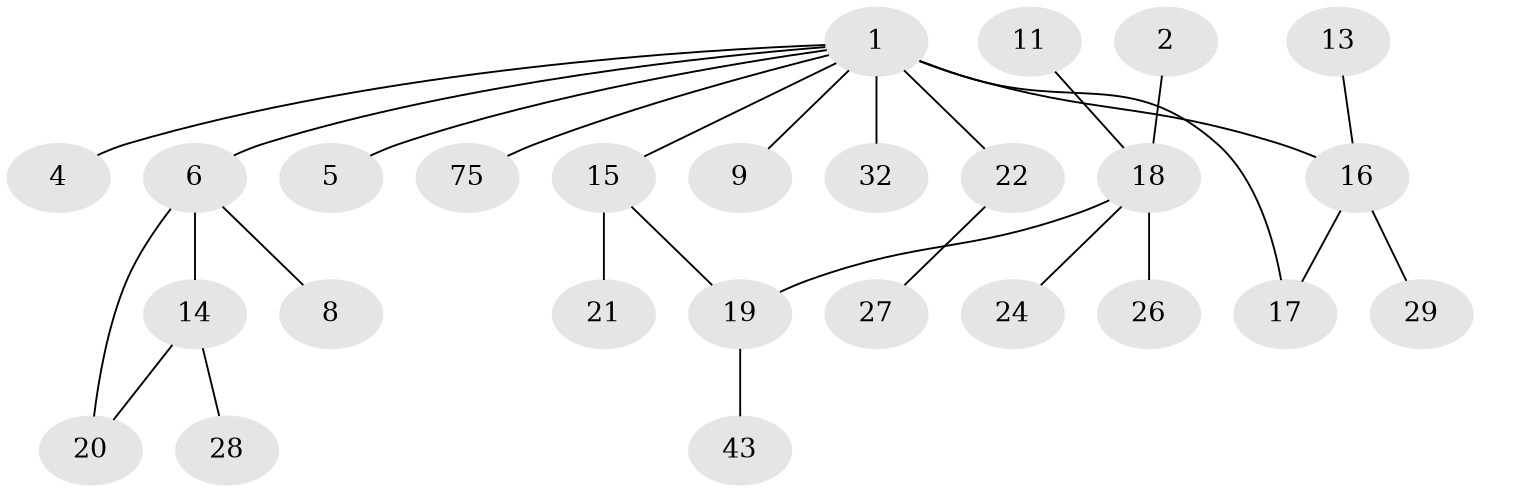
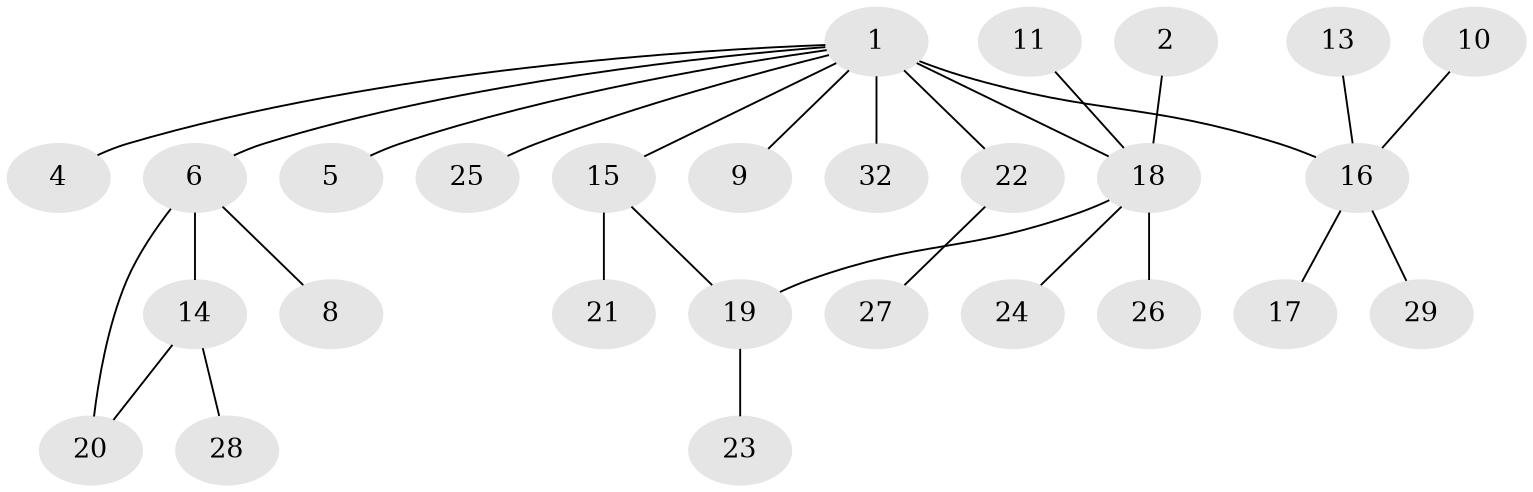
node "10": added
edge "1" -- "17": now "1" -- "18"
node "75": label "75" -> "25"
node "43": label "43" -> "23"
